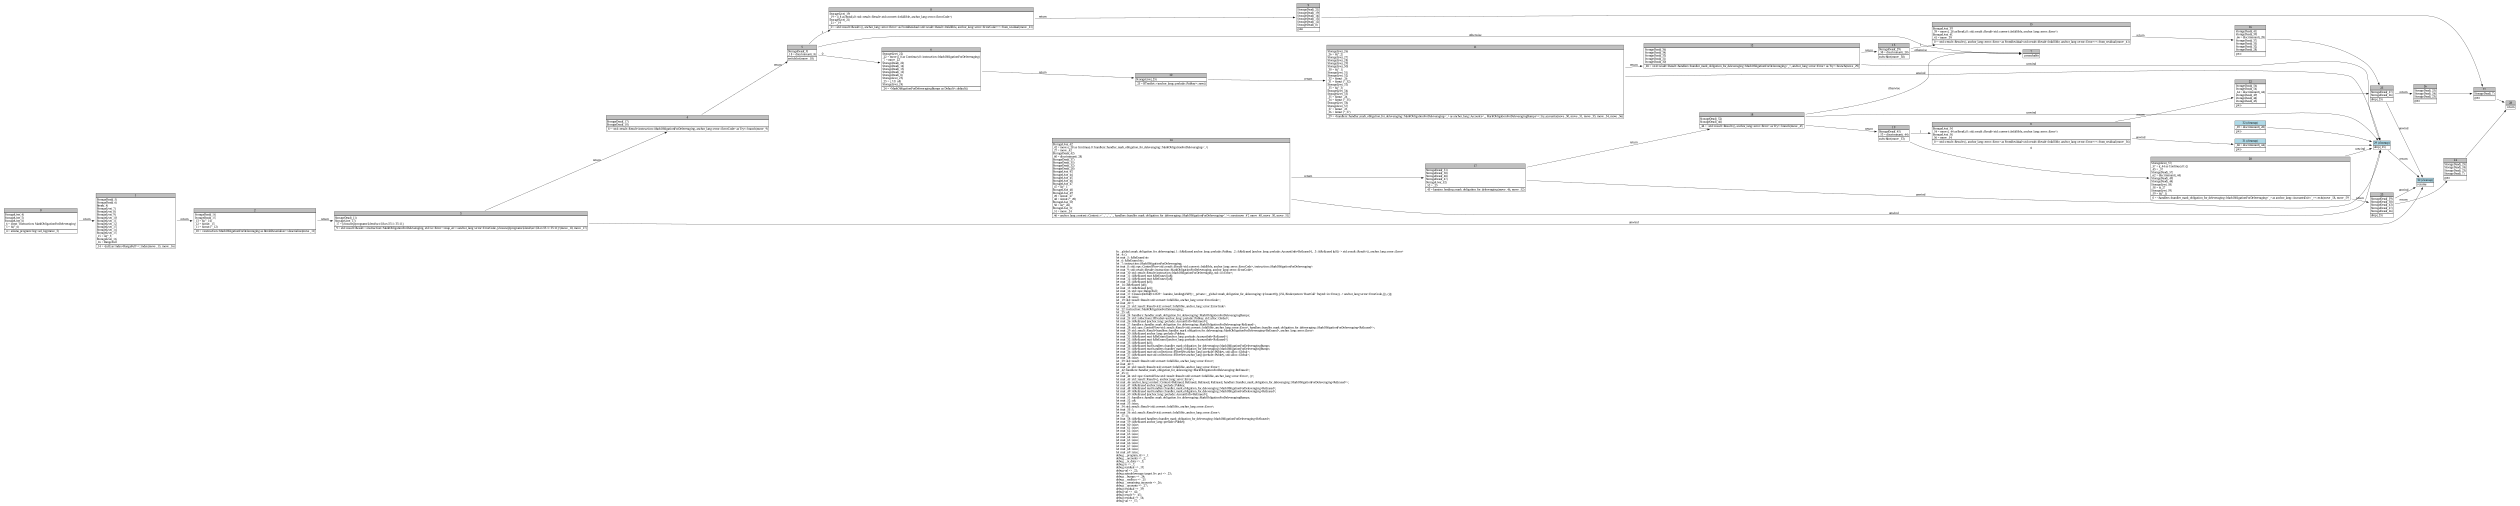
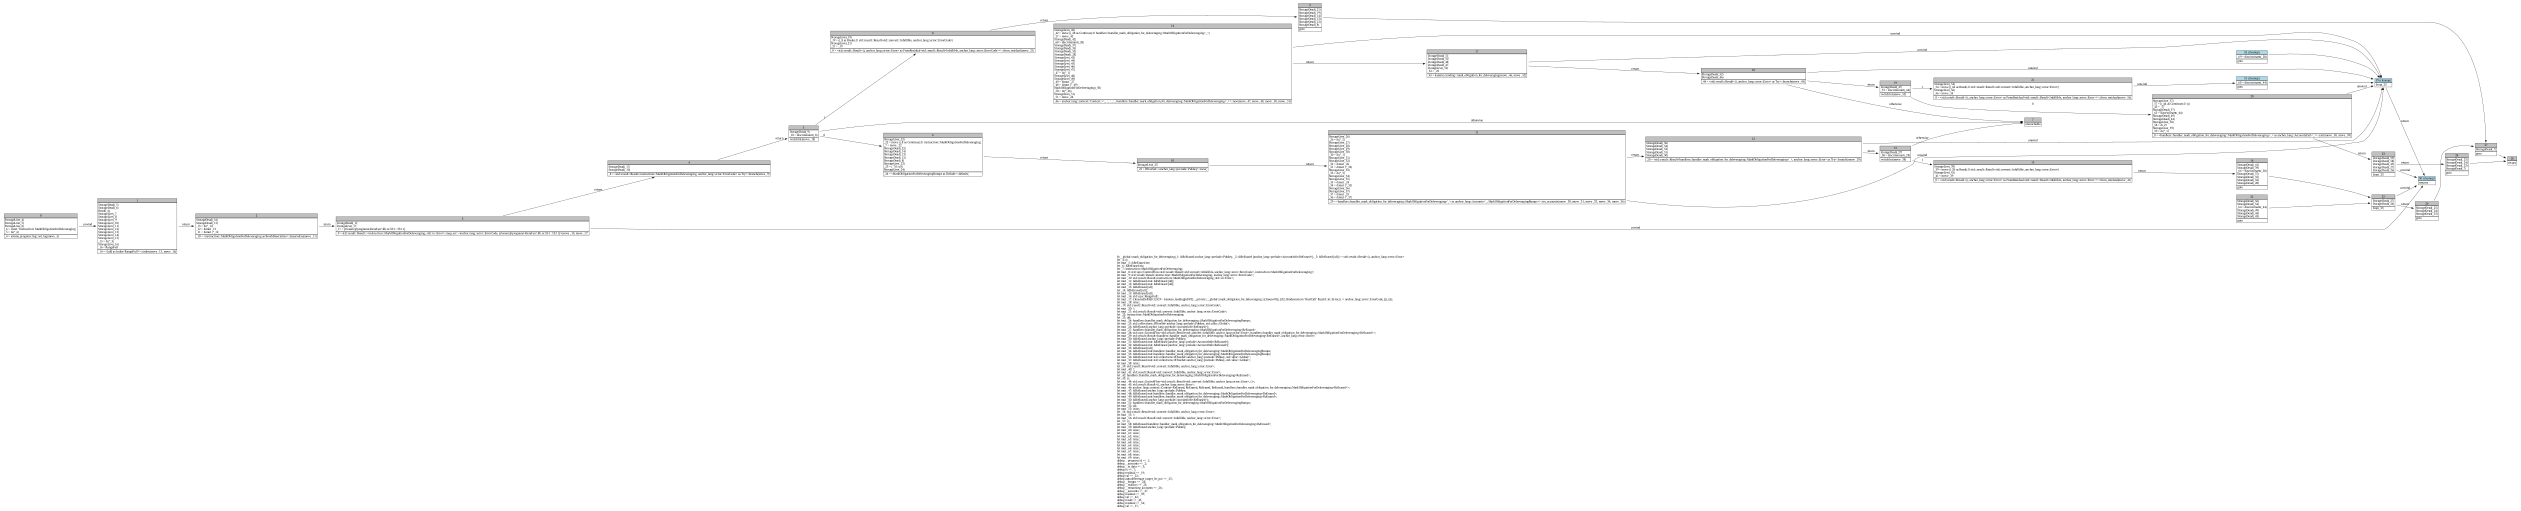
edge "21" -> "22": removed, label "return"
node "14": text "StorageLive(_50)" -> "MarkObligationForDeleveraging(_50)"
edge "0" -> "1": label "return" -> "unwind"
